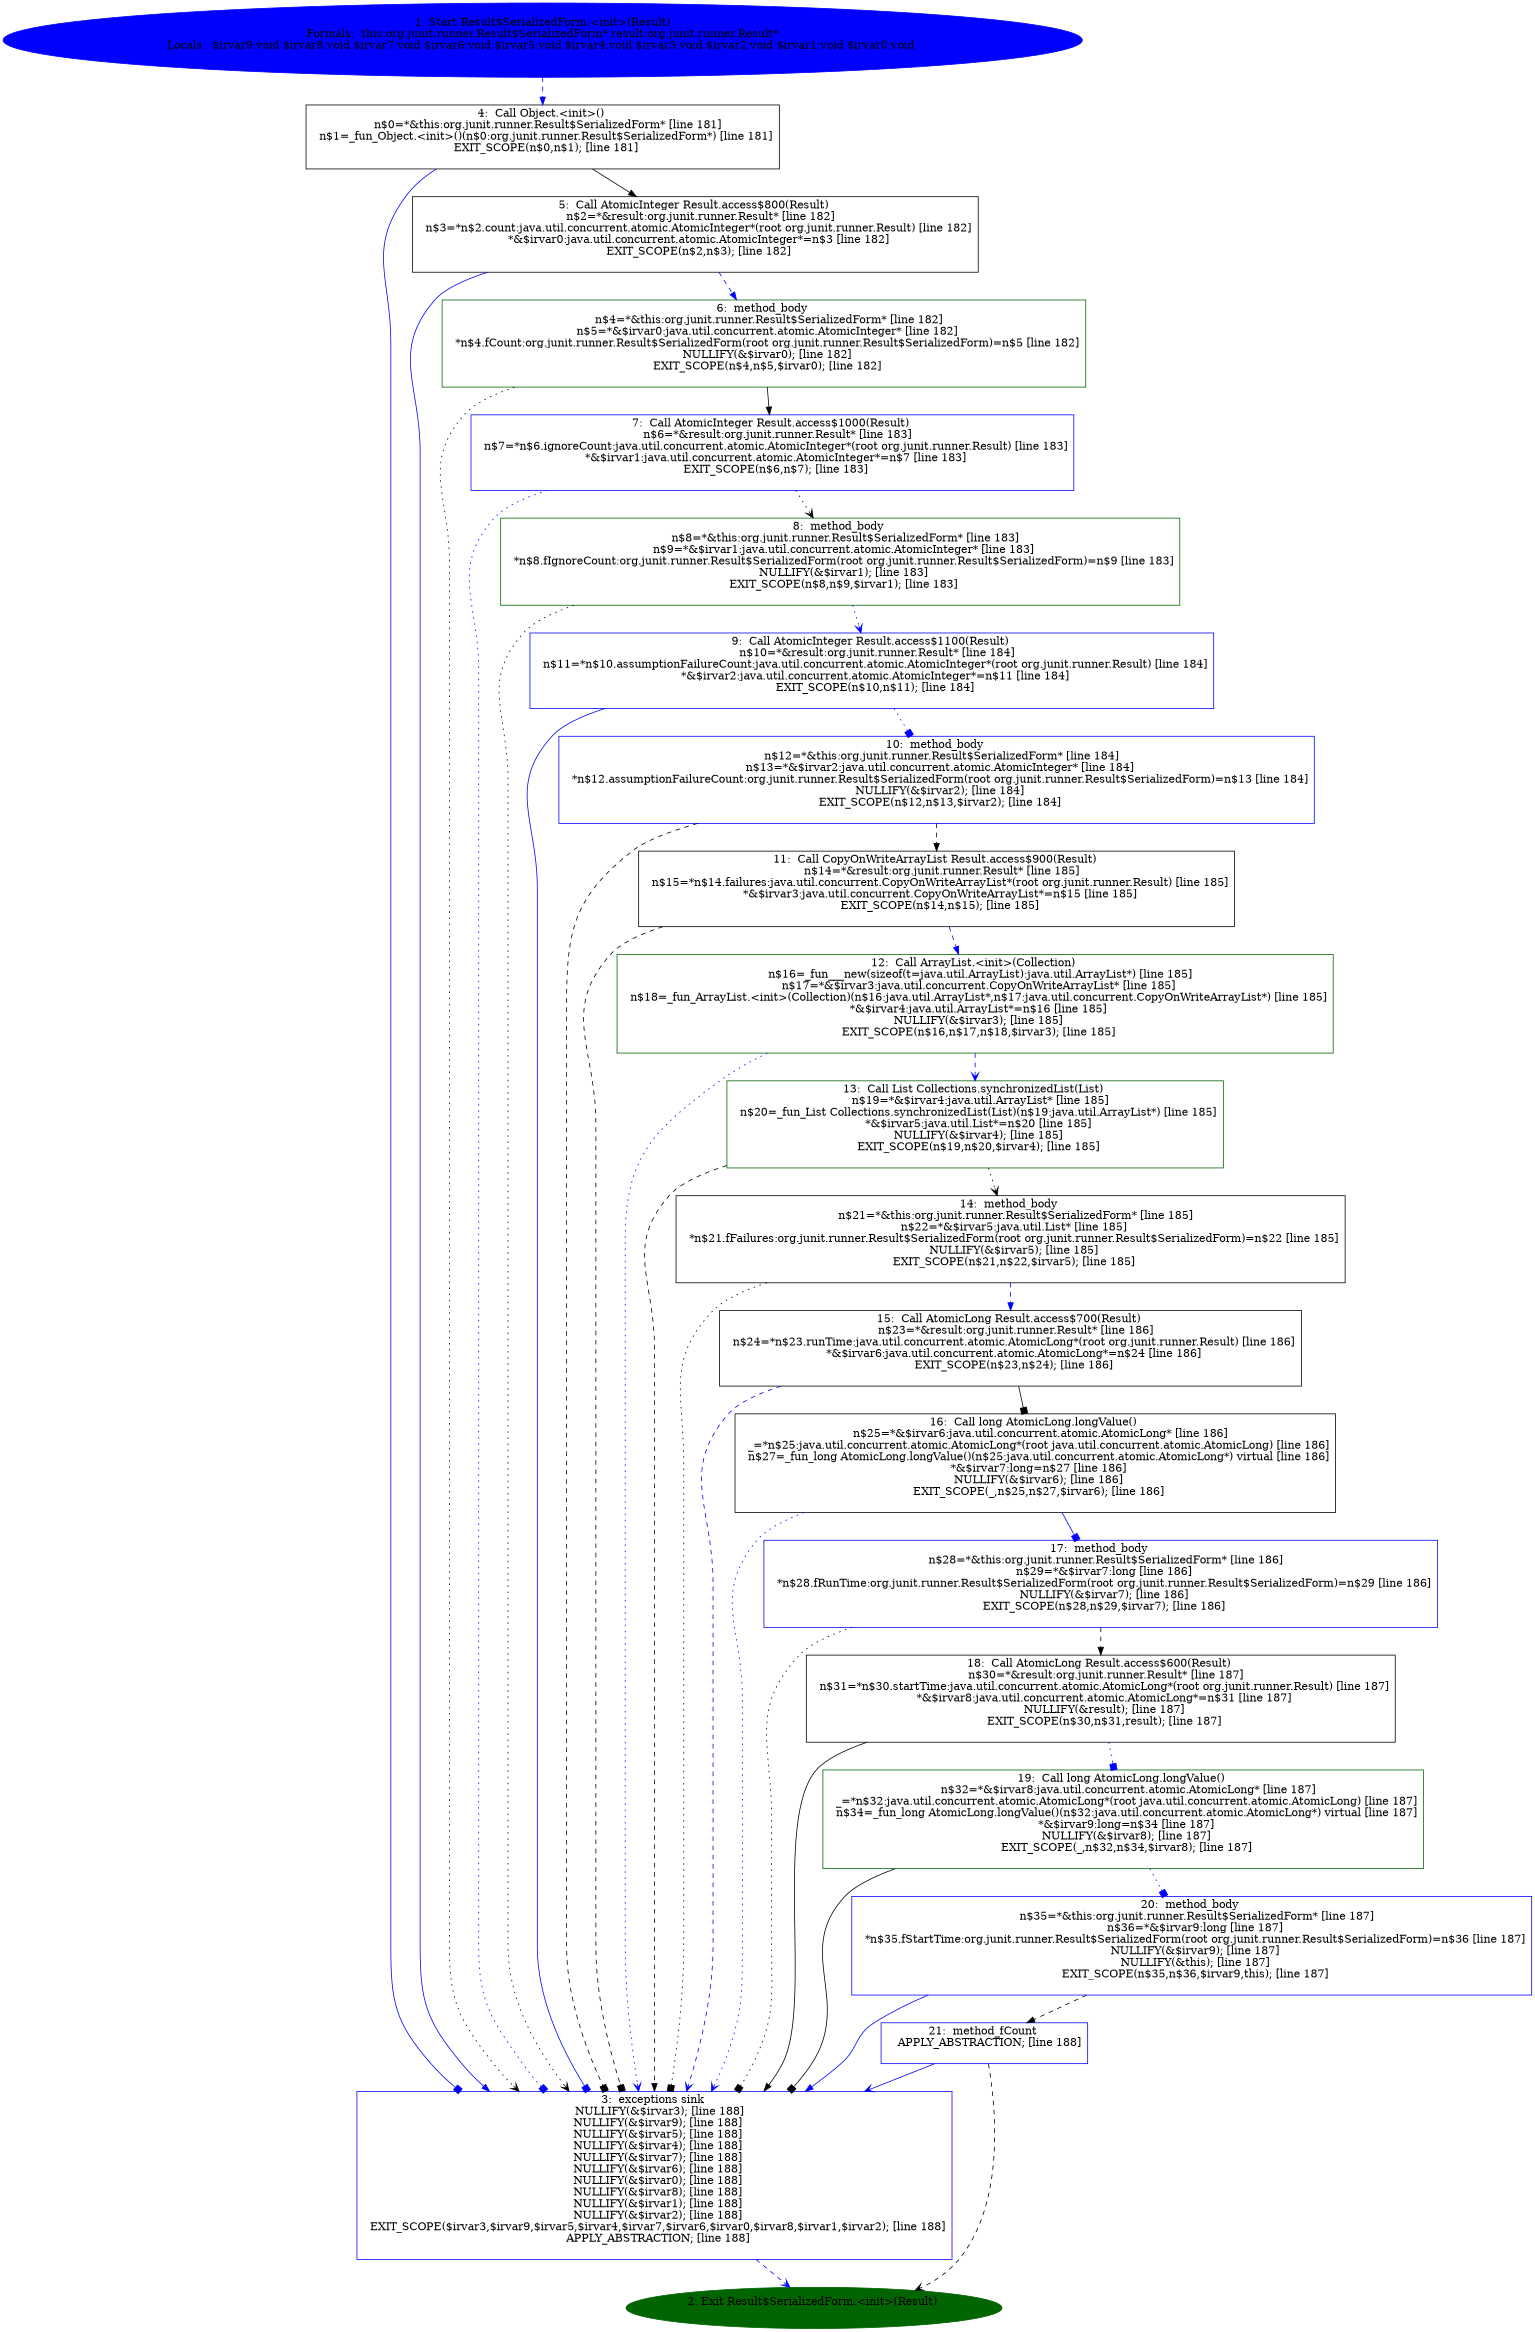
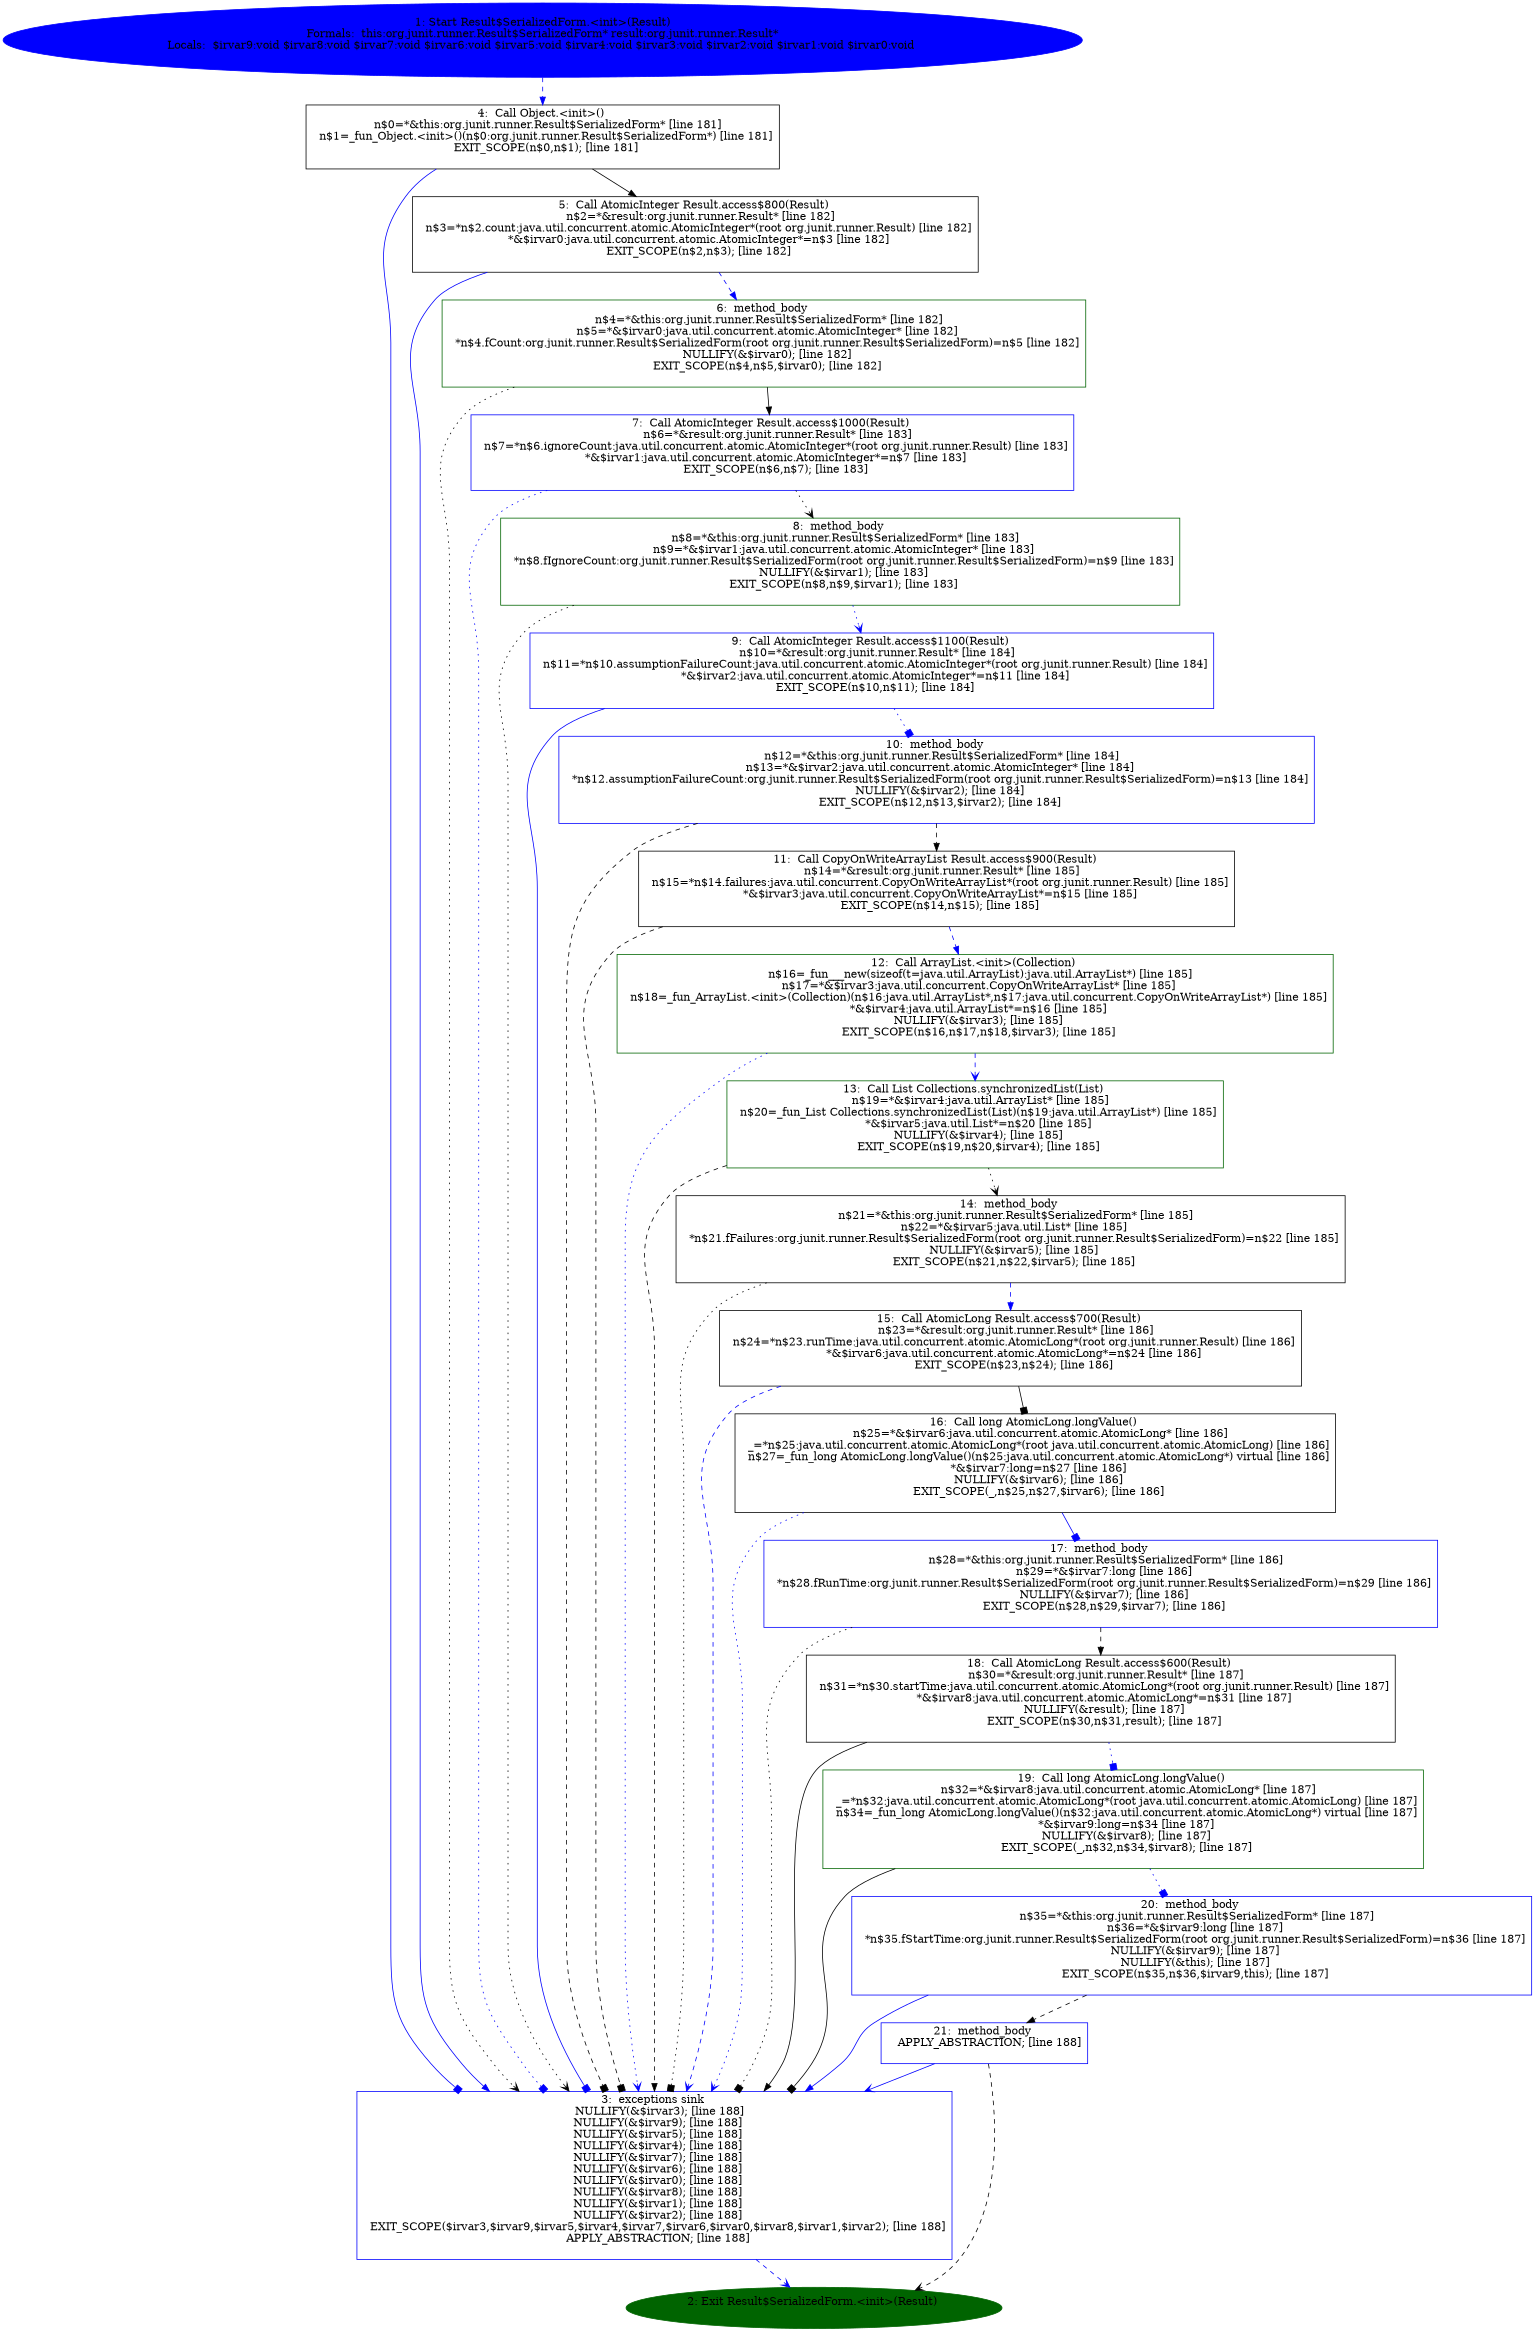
node "21:  method_fCount APPLY_ABSTRACTION; [line 188]": label "21:  method_fCount APPLY_ABSTRACTION; [line 188]" -> "21:  method_body APPLY_ABSTRACTION; [line 188]"
